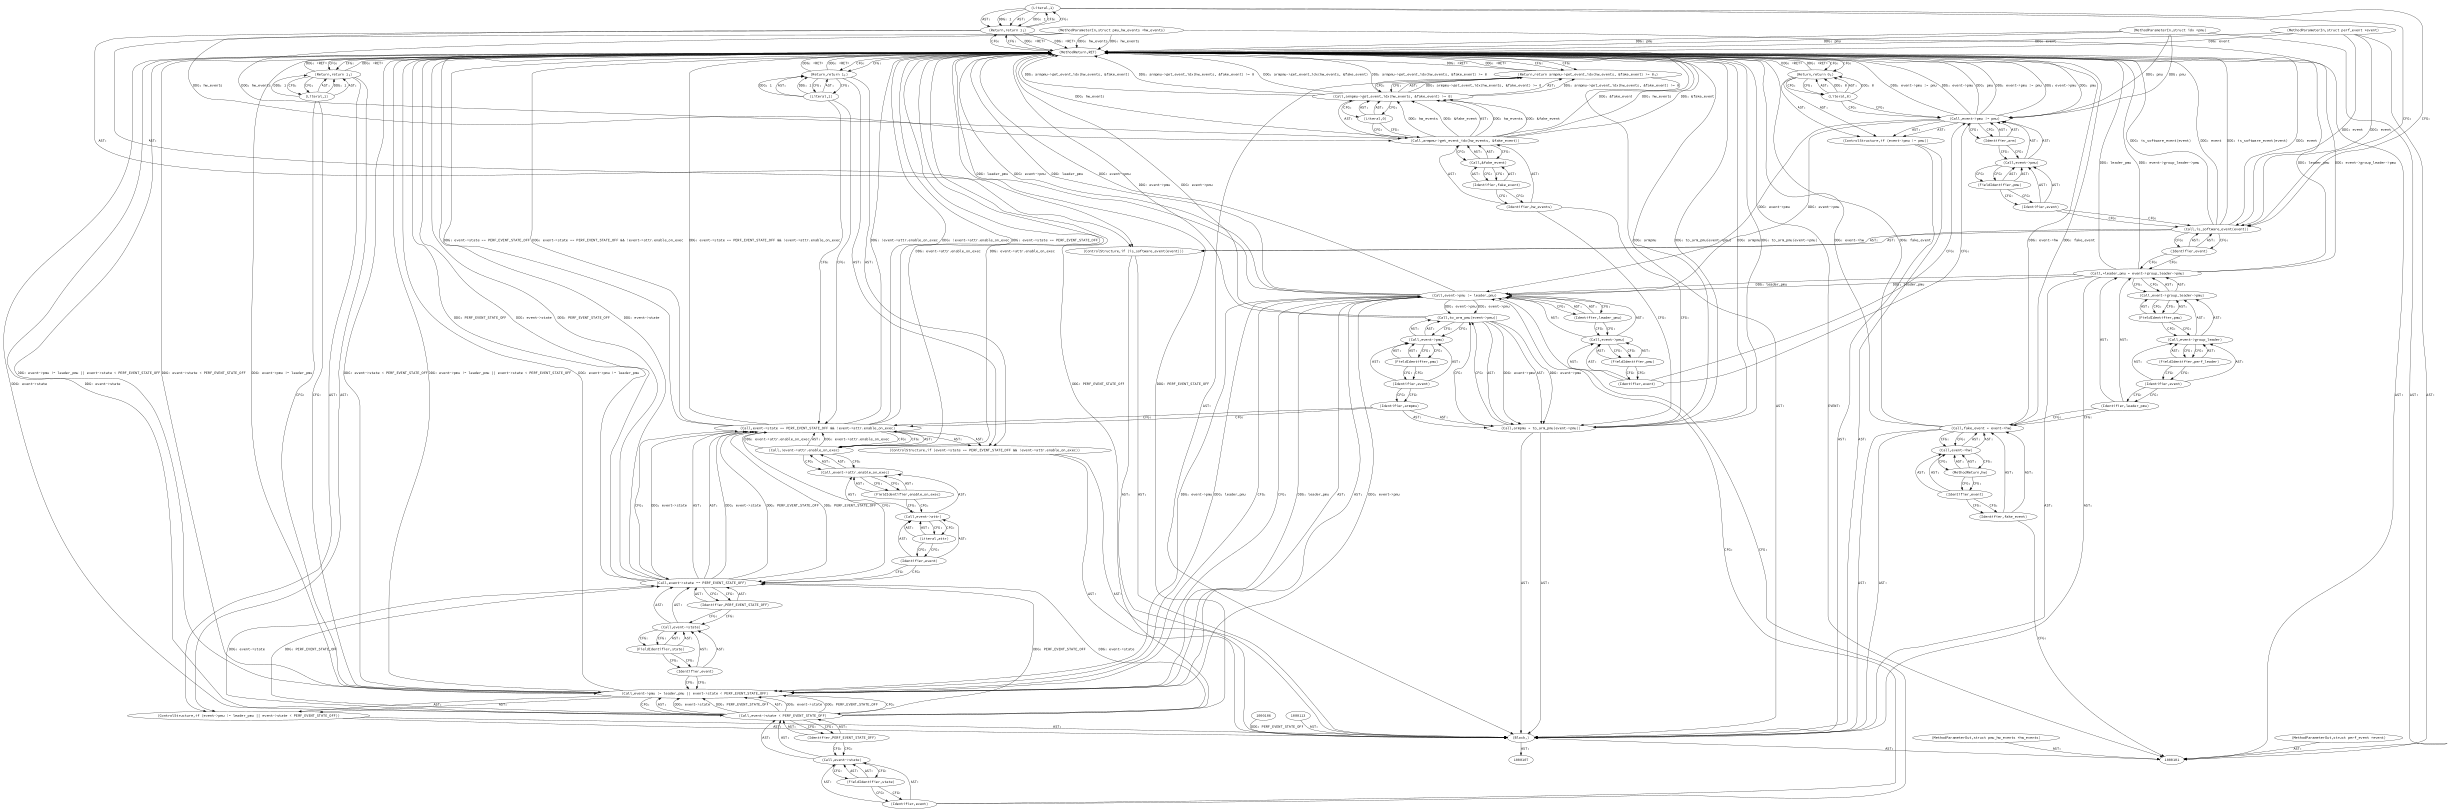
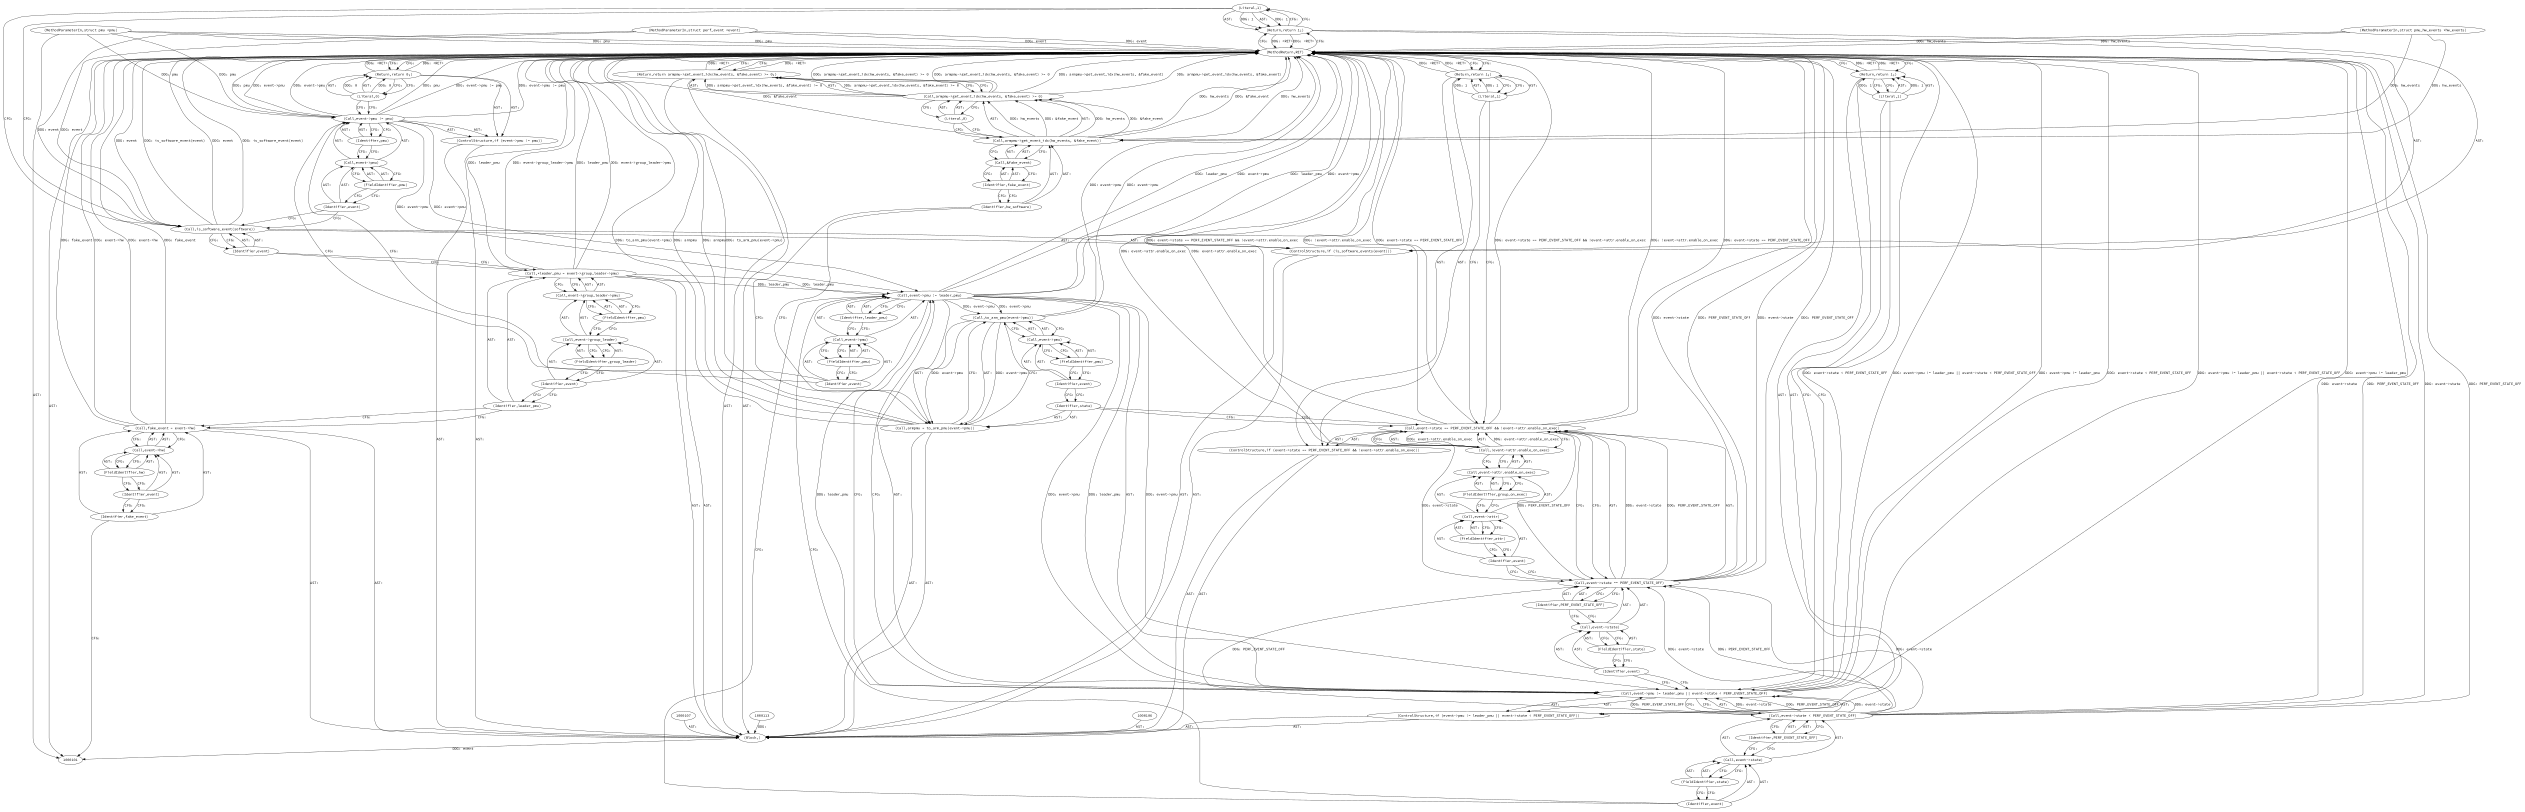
node "(MethodParameterIn,struct idx *pmu)": label "(MethodParameterIn,struct idx *pmu)" -> "(MethodParameterIn,struct pmu *pmu)"
edge "(MethodParameterIn,struct pmu_hw_events *hw_events)" -> "1000101": removed, label "AST:"
node "(Identifier,arm)": label "(Identifier,arm)" -> "(Identifier,pmu)"
node "(Identifier,hw_events)": label "(Identifier,hw_events)" -> "(Identifier,hw_software)"
node "(Call,is_software_event(event))": label "(Call,is_software_event(event))" -> "(Call,is_software_event(software))"
node "(ControlStructure,if (is_software_event(event)))": label "(ControlStructure,if (is_software_event(event)))" -> "(ControlStructure,if (is_software_events(event)))"
node "(FieldIdentifier,perf_leader)": label "(FieldIdentifier,perf_leader)" -> "(FieldIdentifier,group_leader)"
node "(Identifier,armpmu)": label "(Identifier,armpmu)" -> "(Identifier,state)"
edge "(MethodReturn,RET)" -> "1000101": label "EVENT: " -> "AST: "
node "(MethodReturn,hw)": label "(MethodReturn,hw)" -> "(FieldIdentifier,hw)"
edge "(MethodParameterIn,struct perf_event *event)" -> "1000101": removed, label "AST:"
node "(FieldIdentifier,enable_on_exec)": label "(FieldIdentifier,enable_on_exec)" -> "(FieldIdentifier,group_on_exec)"
node "(Literal,attr)": label "(Literal,attr)" -> "(FieldIdentifier,attr)"
edge "1000106" -> "(Block,)": label "DDG: PERF_EVENT_STATE_OFF" -> "AST: "
edge "1000113" -> "(Block,)": label "AST: " -> "DDG: "
node "(MethodParameterOut,struct pmu_hw_events *hw_events)": removed
node "(MethodParameterOut,struct perf_event *event)": removed
edge "(Block,)" -> "1000107": reversed
edge "(Block,)" -> "1000101": label "AST: " -> "DDG: event"
